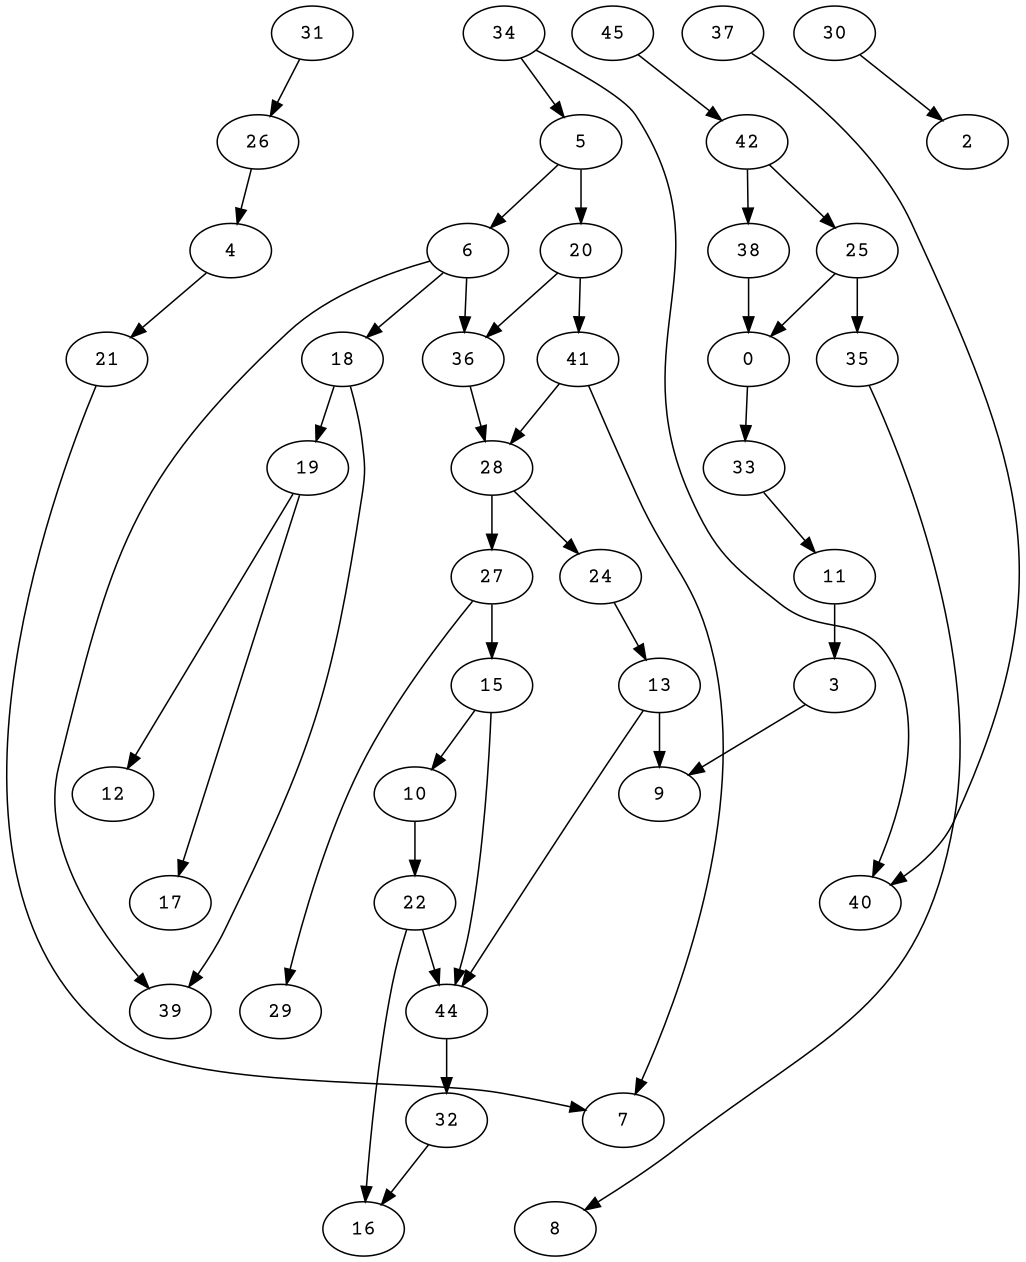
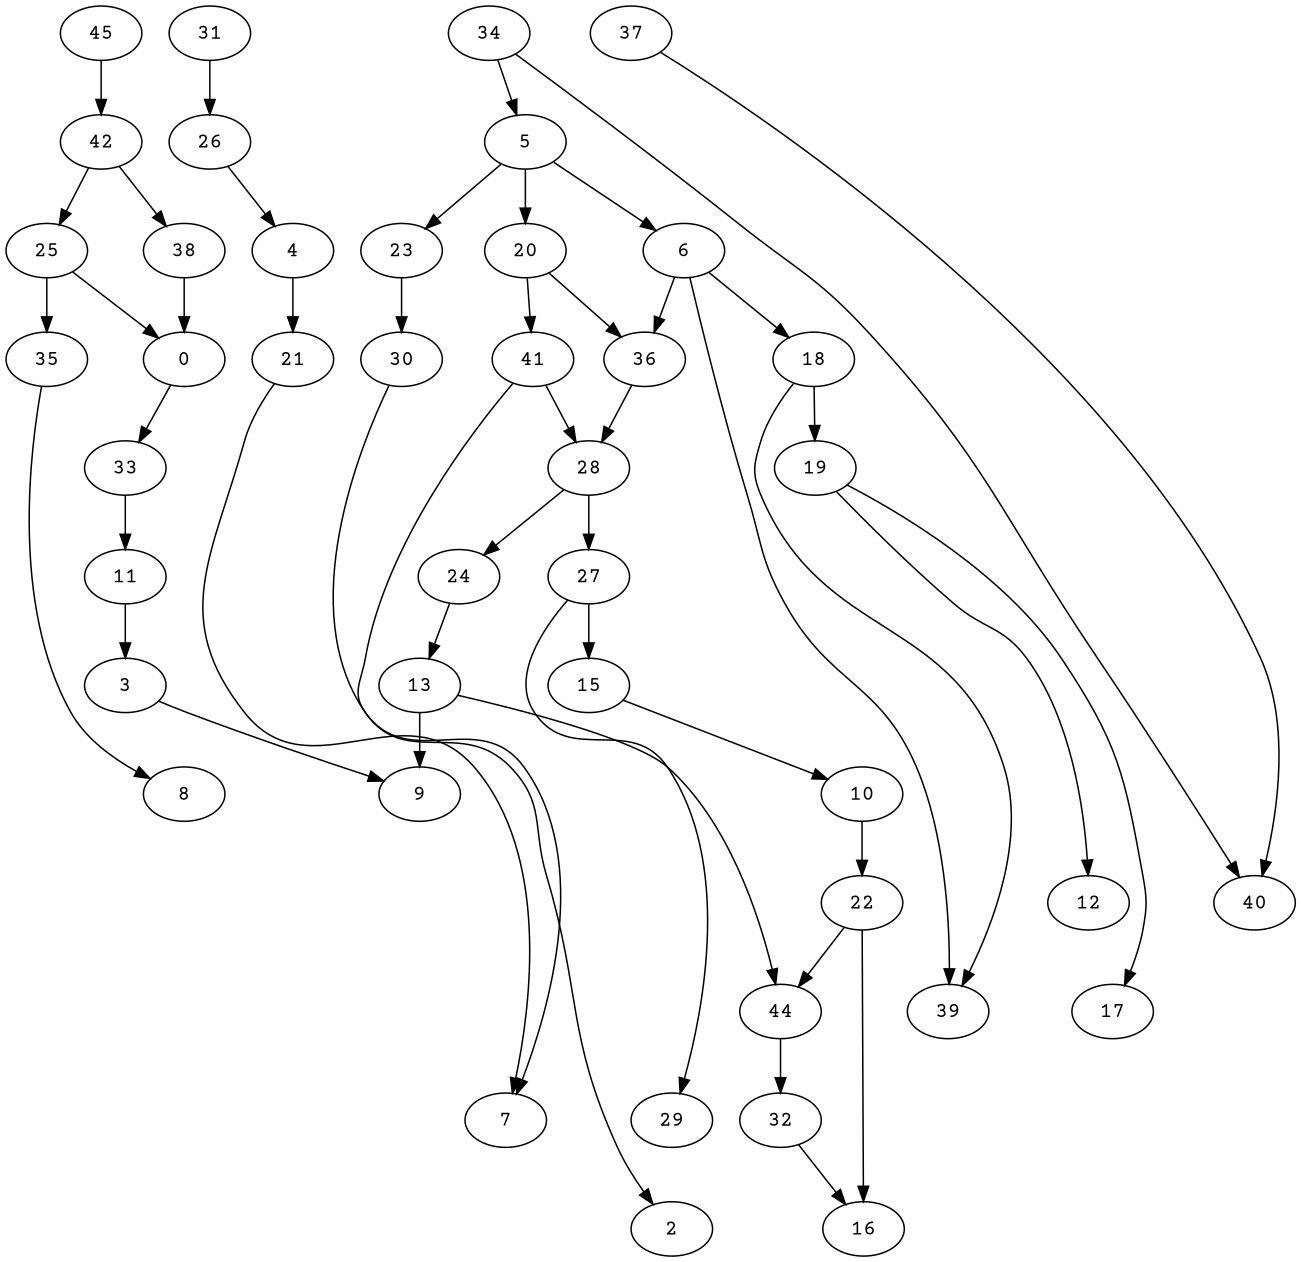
node "23": added
edge "15" -> "44": removed
